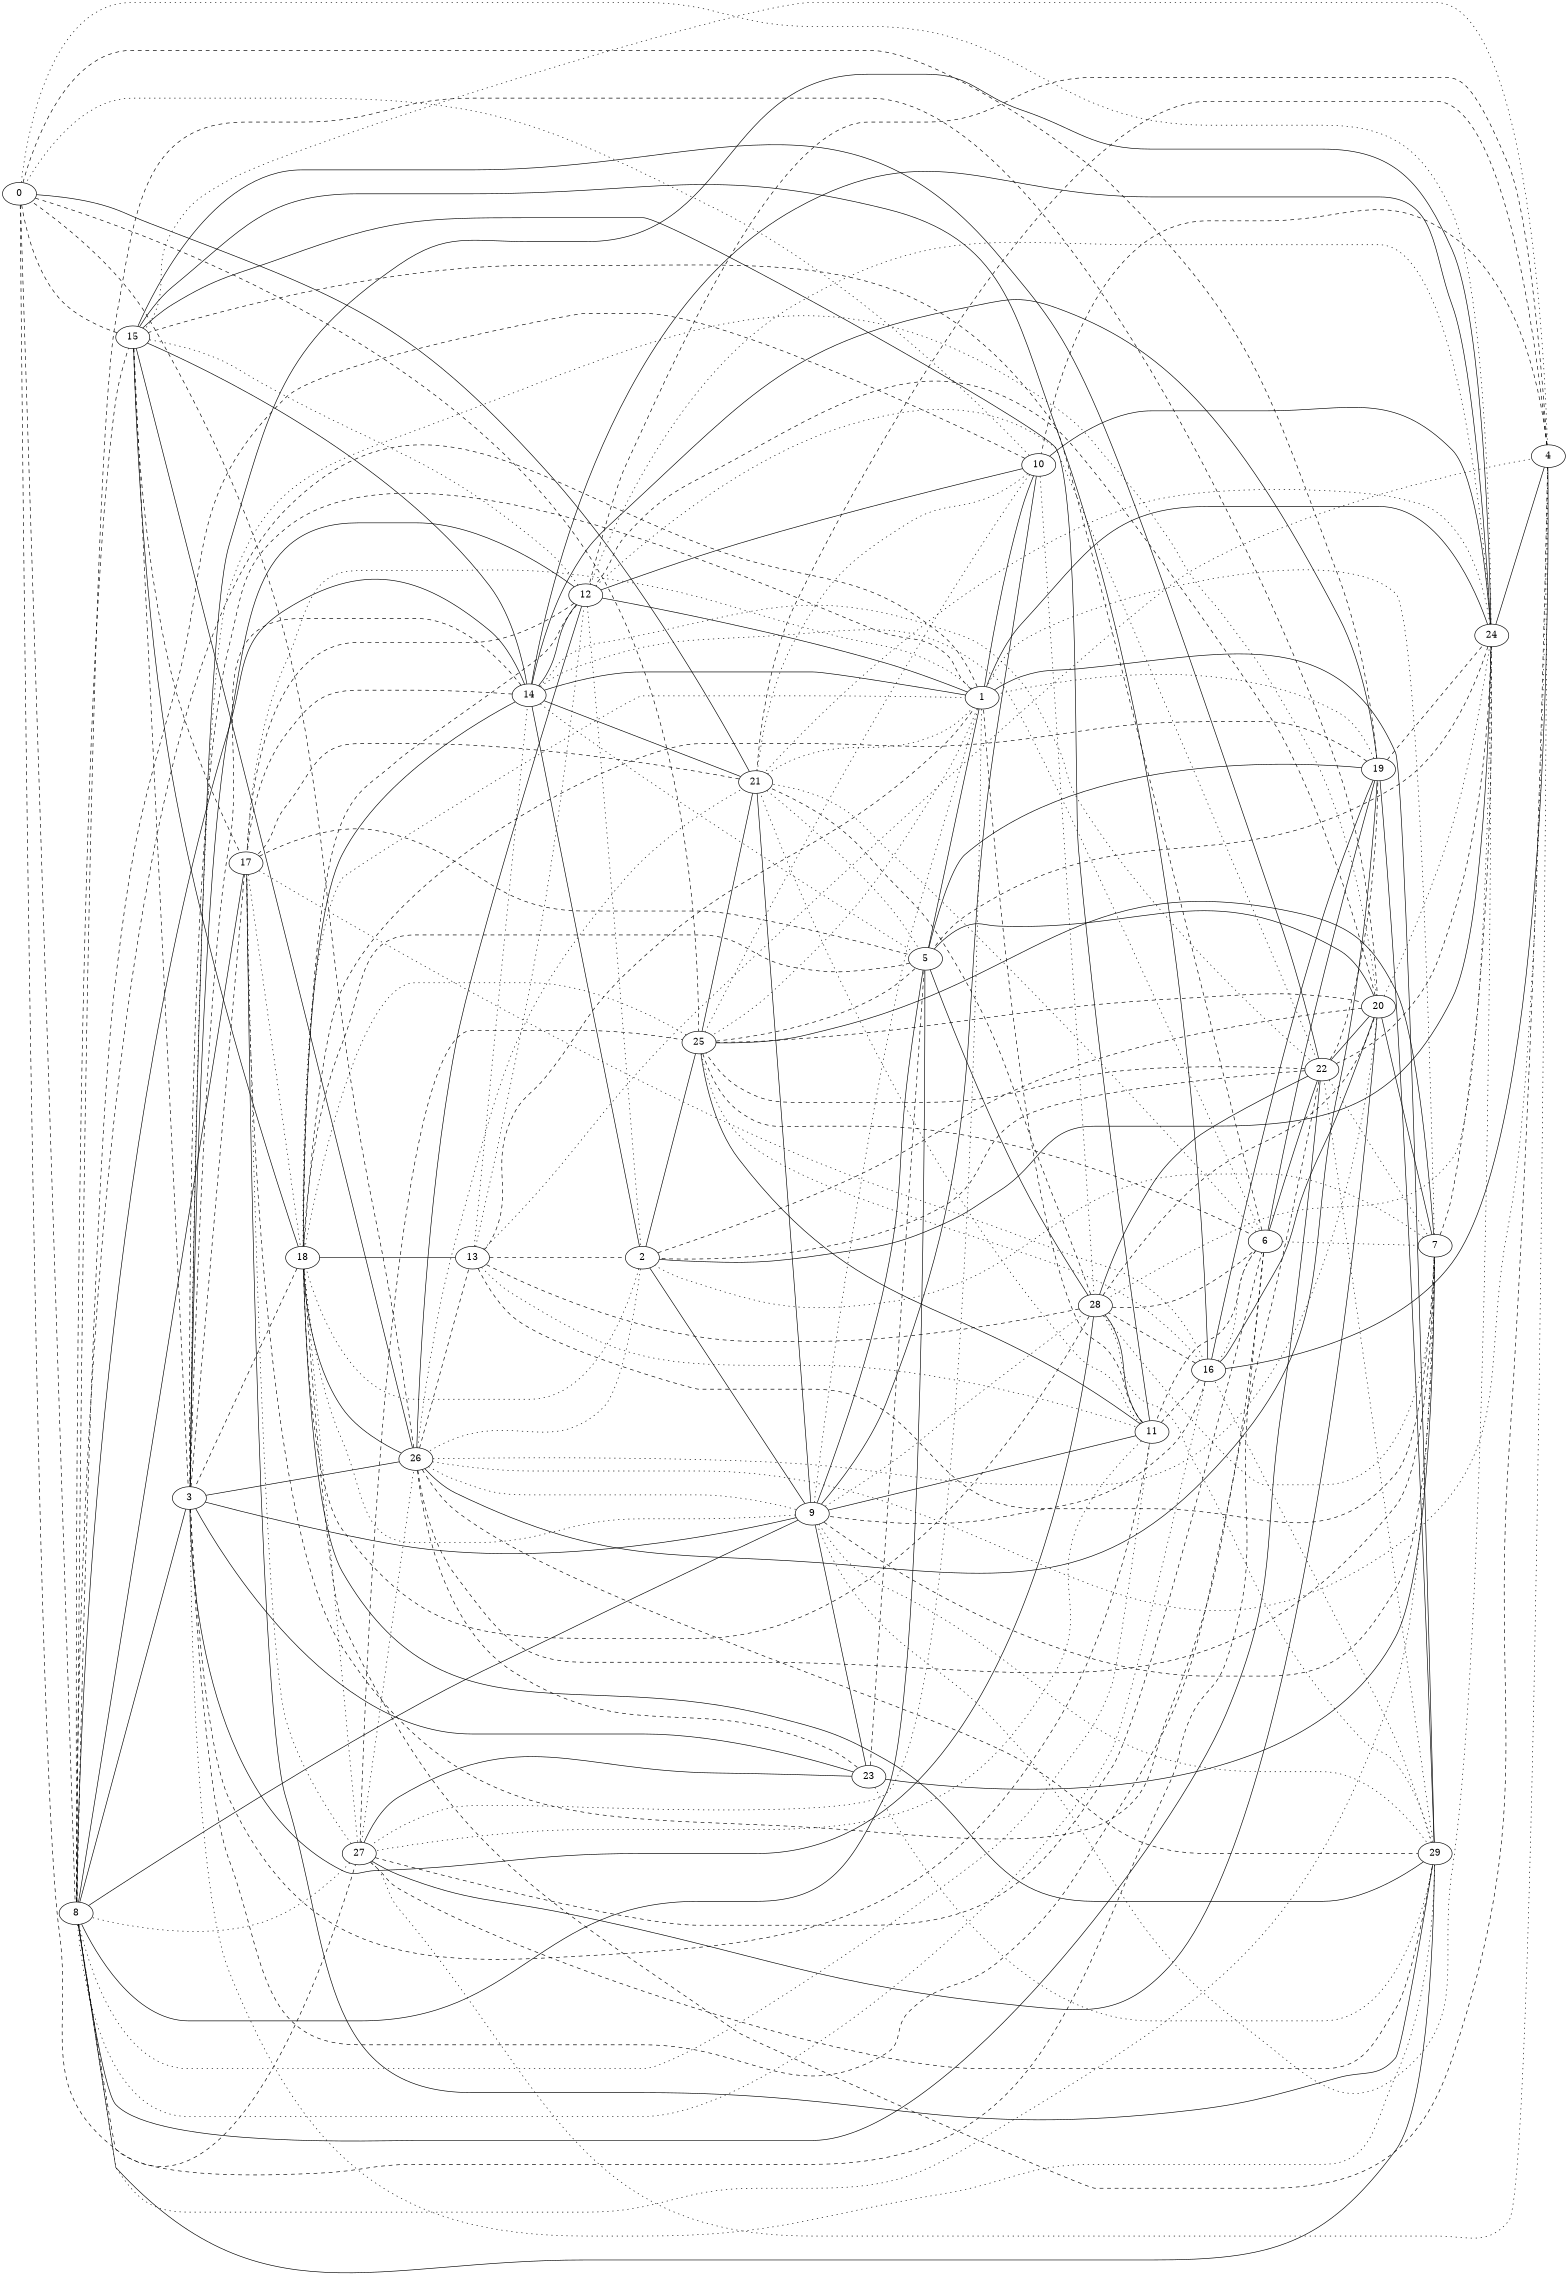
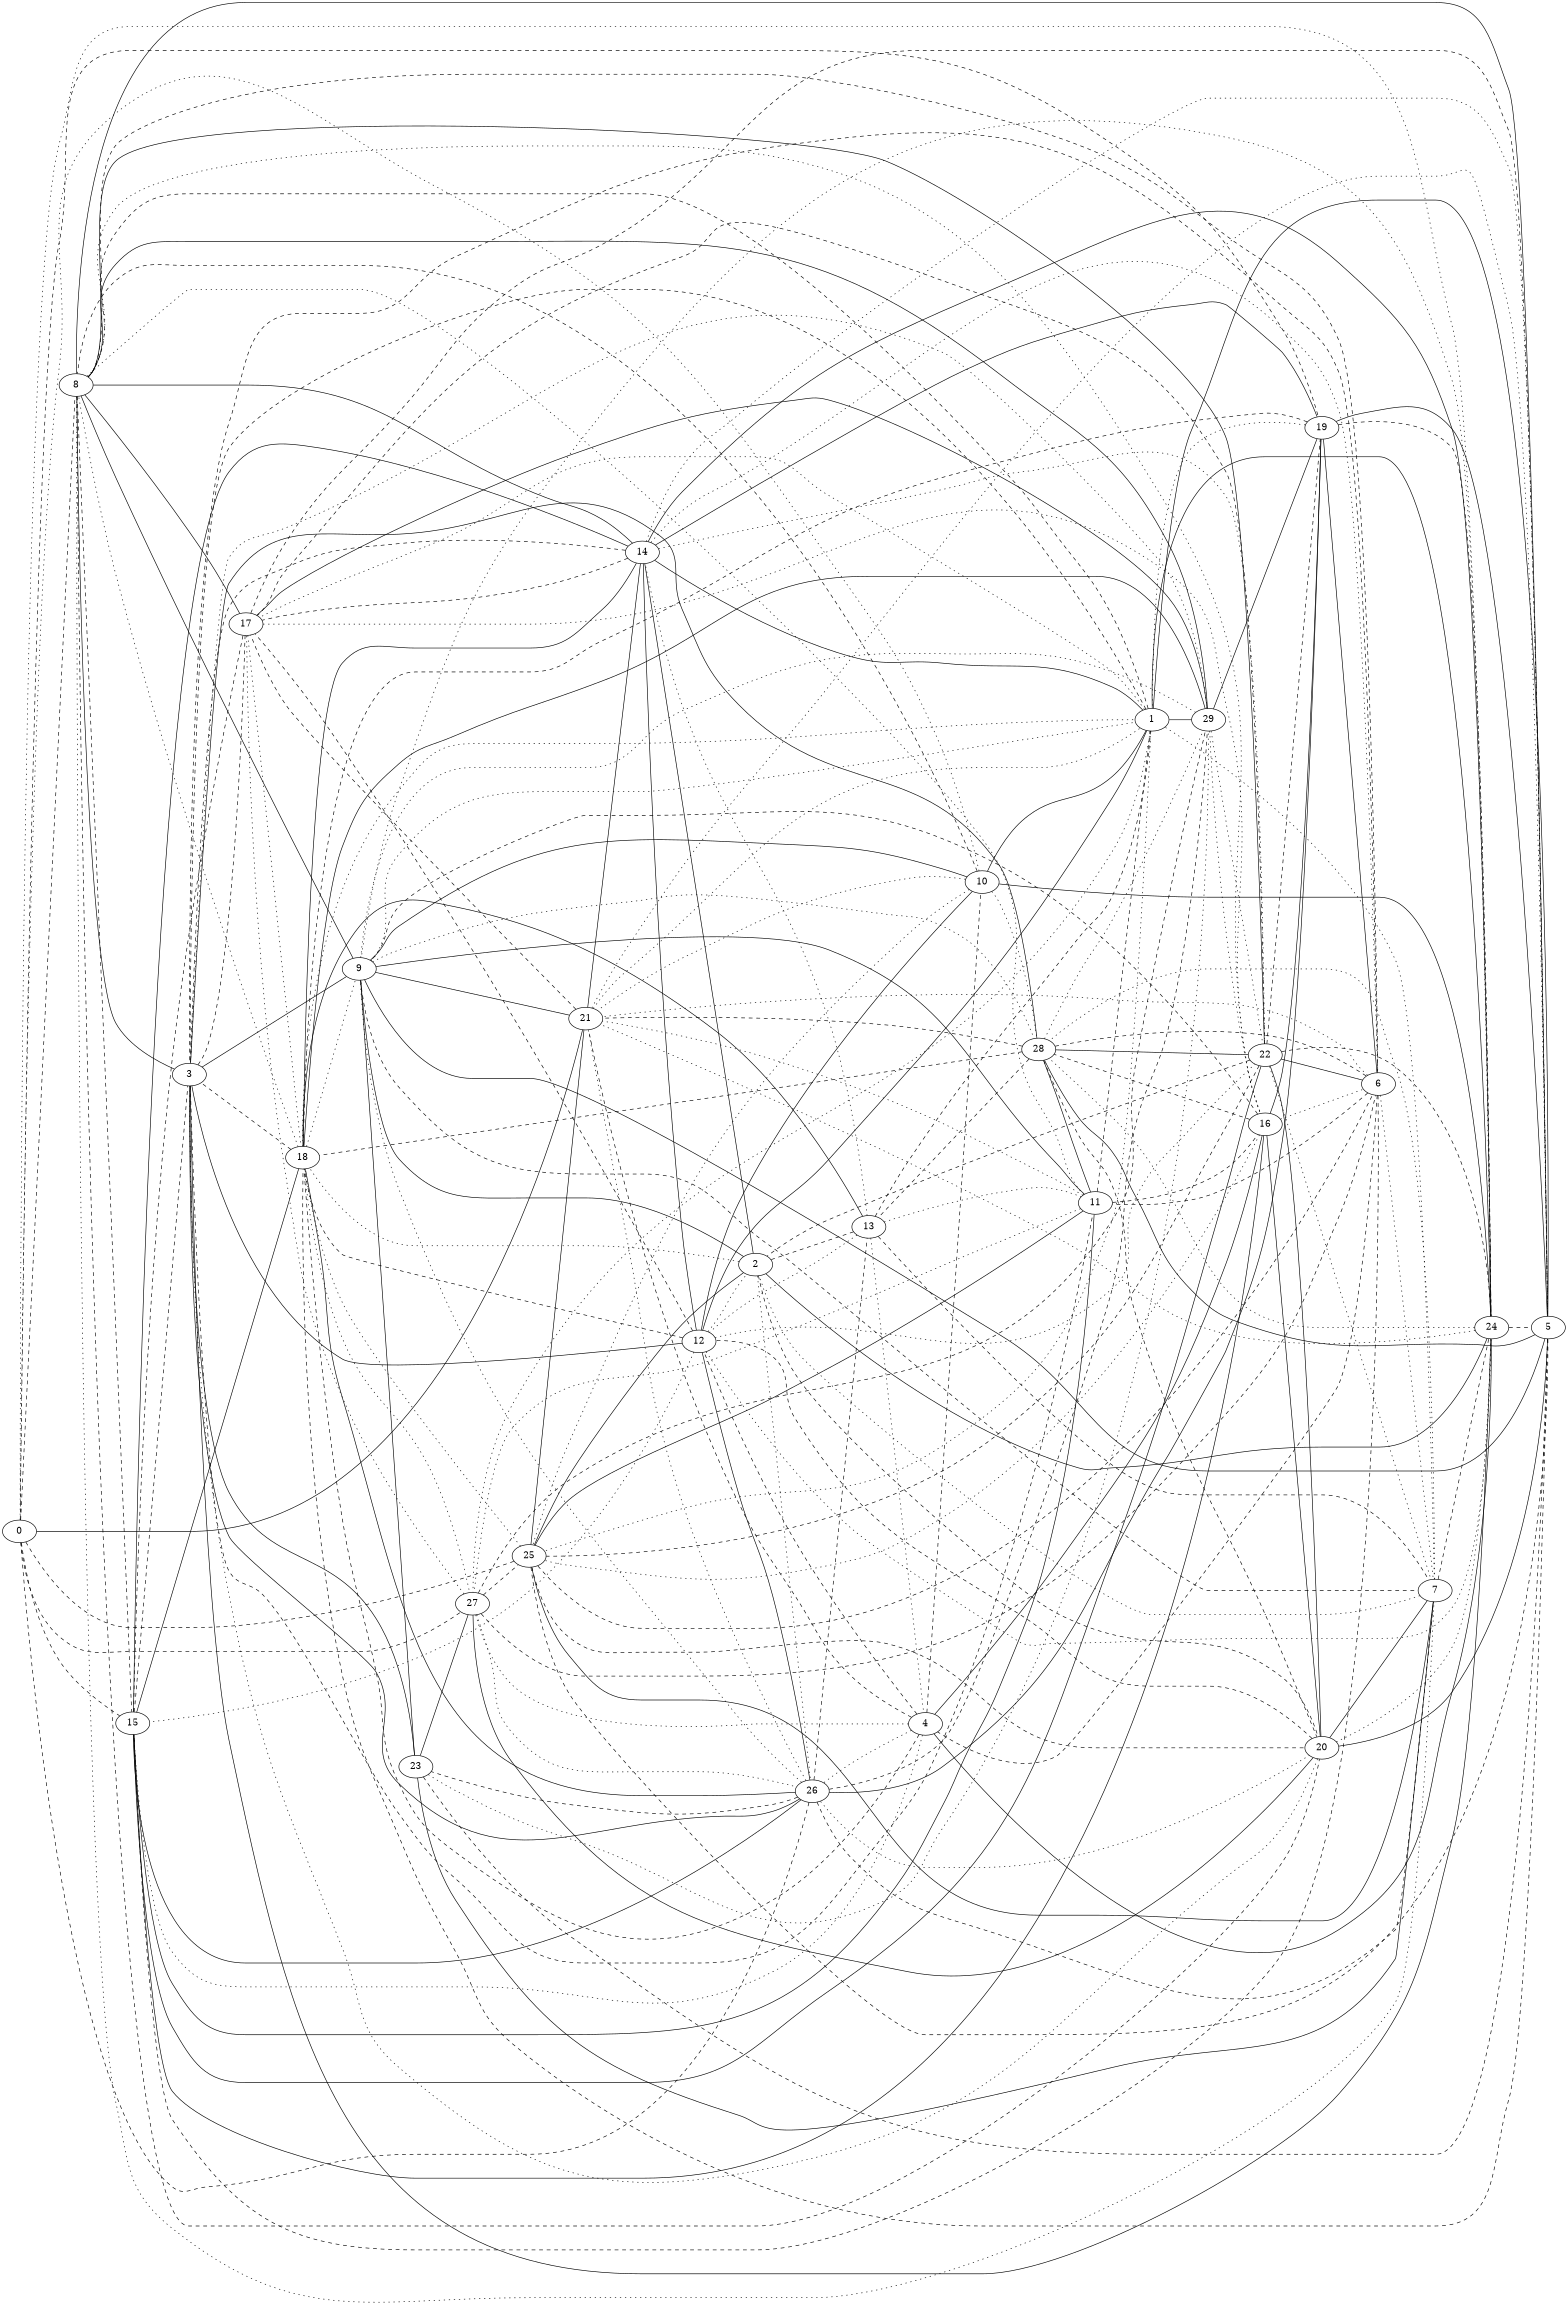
edge "6" -- "4": added
edge "27" -- "8": now "18" -- "8"
